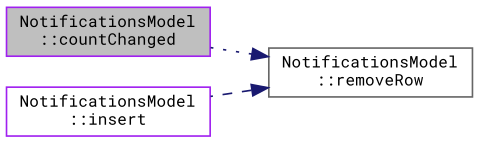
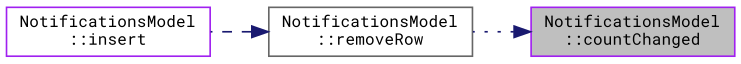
edge "NotificationsModel ::countChanged" -> "NotificationsModel ::removeRow": reversed
